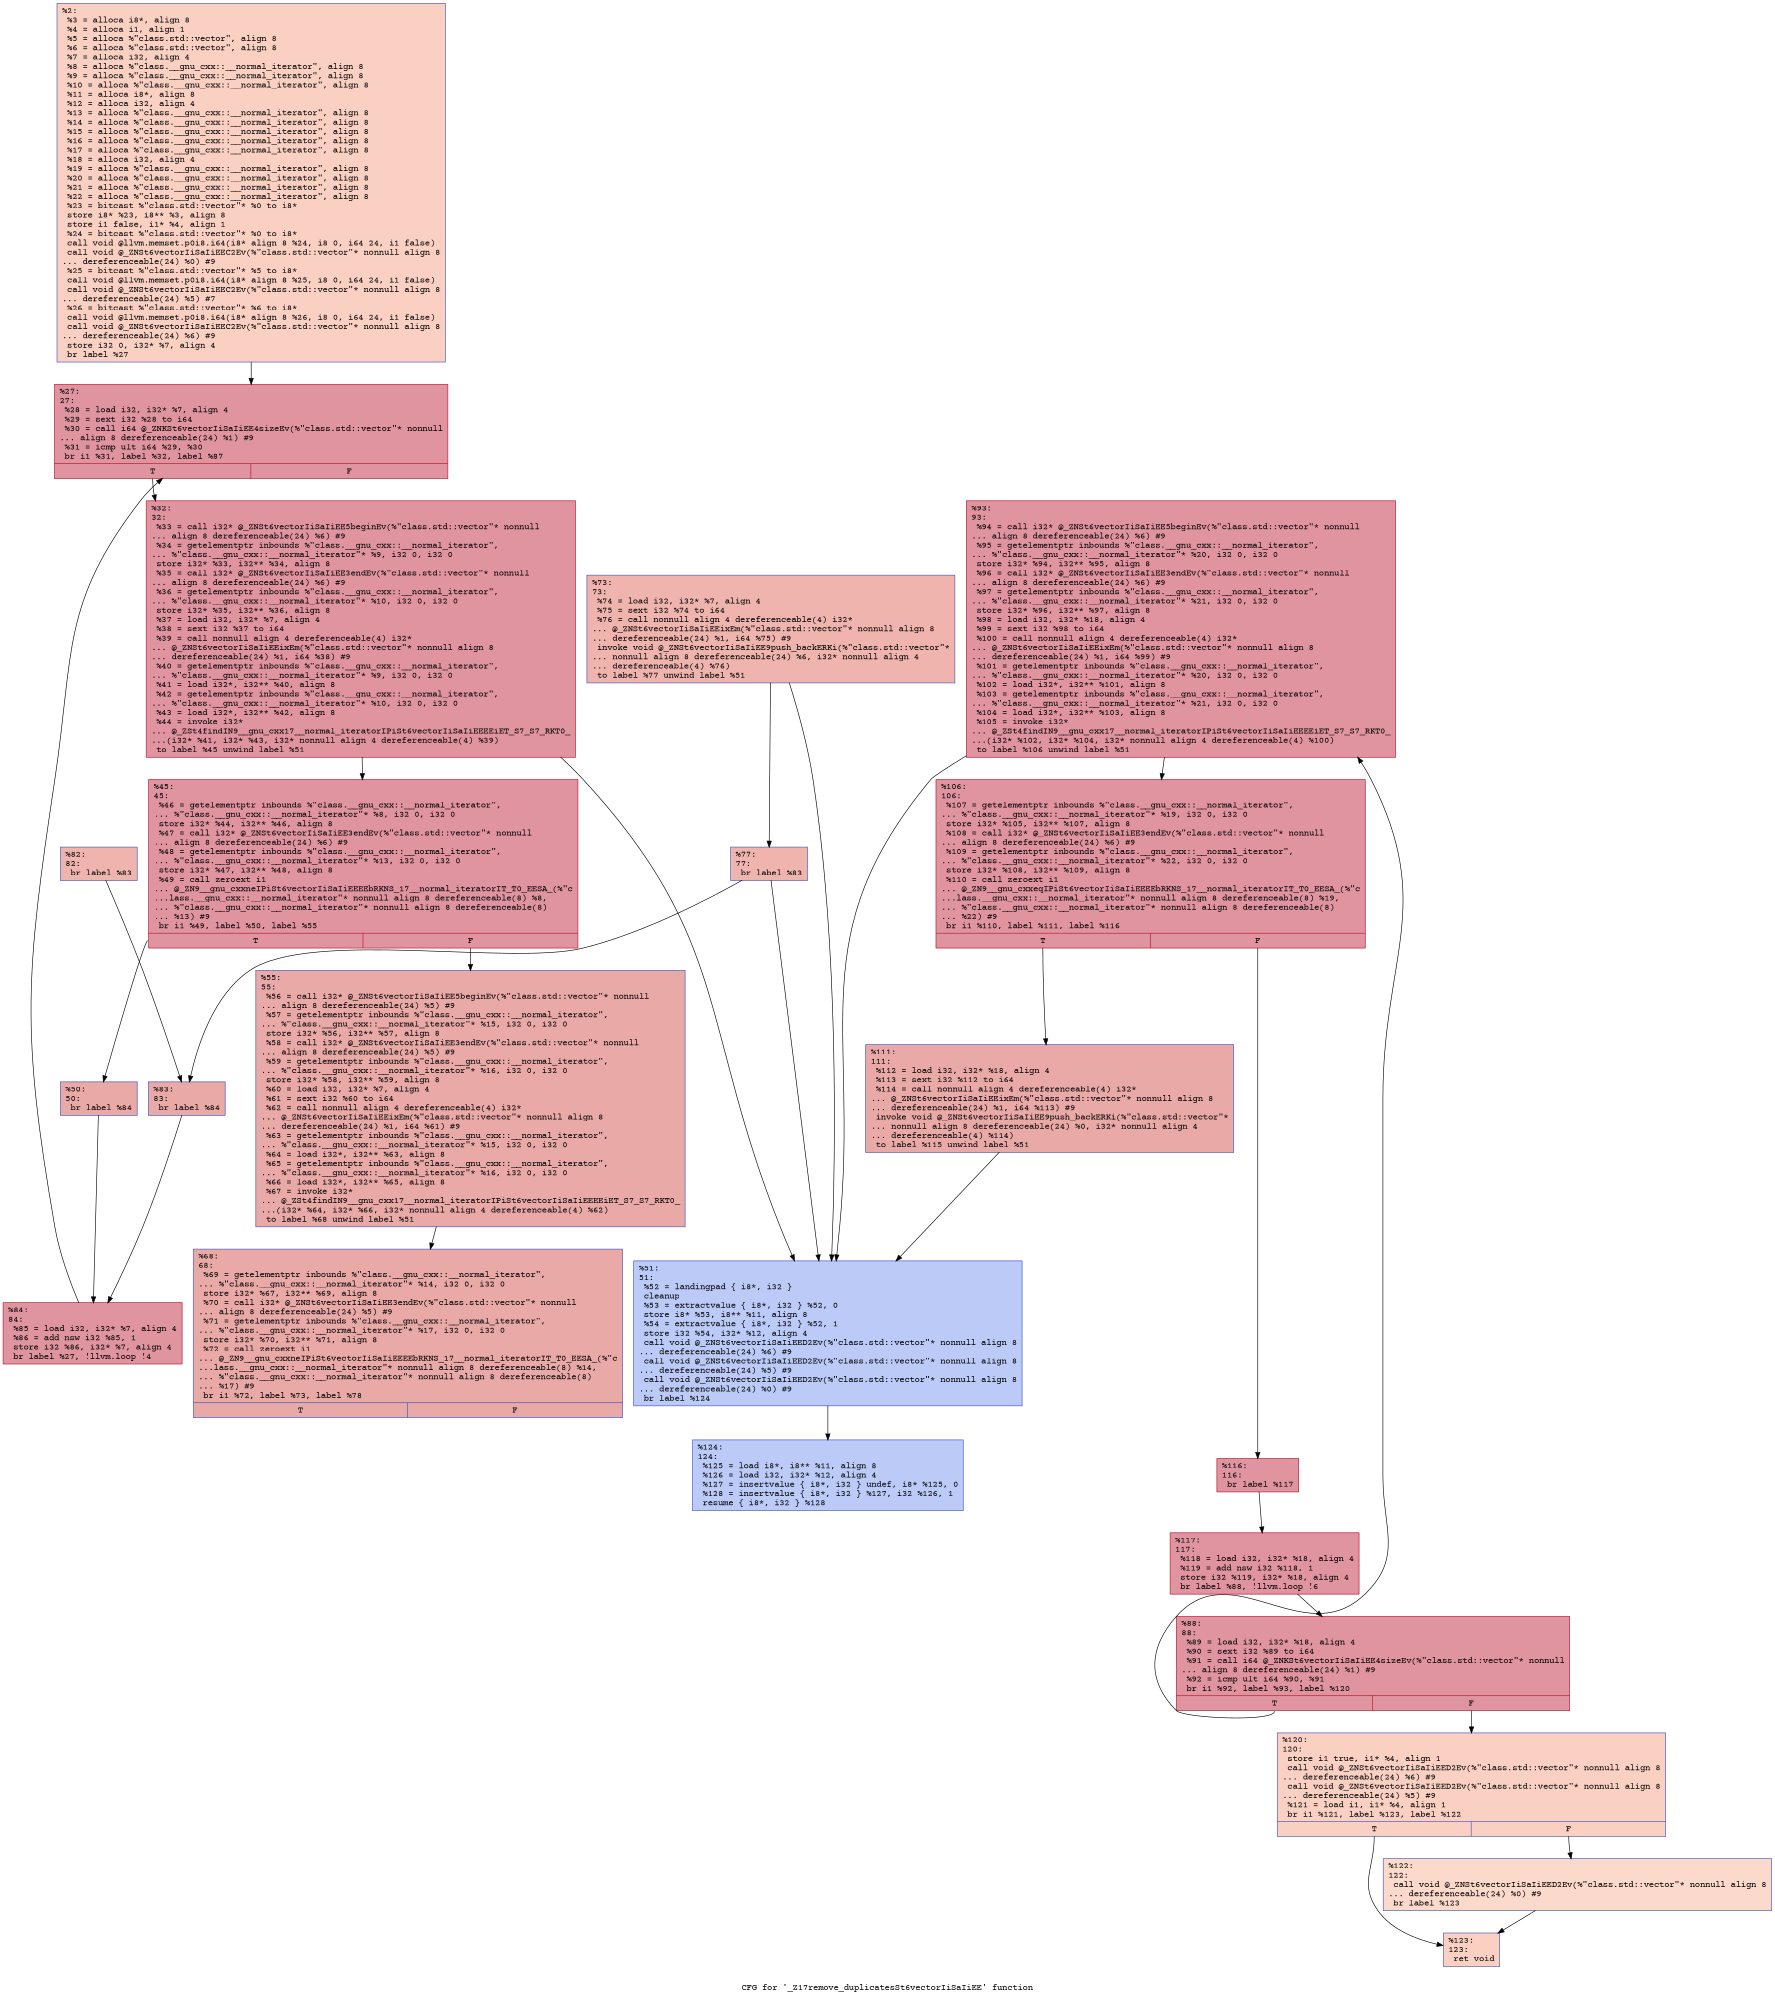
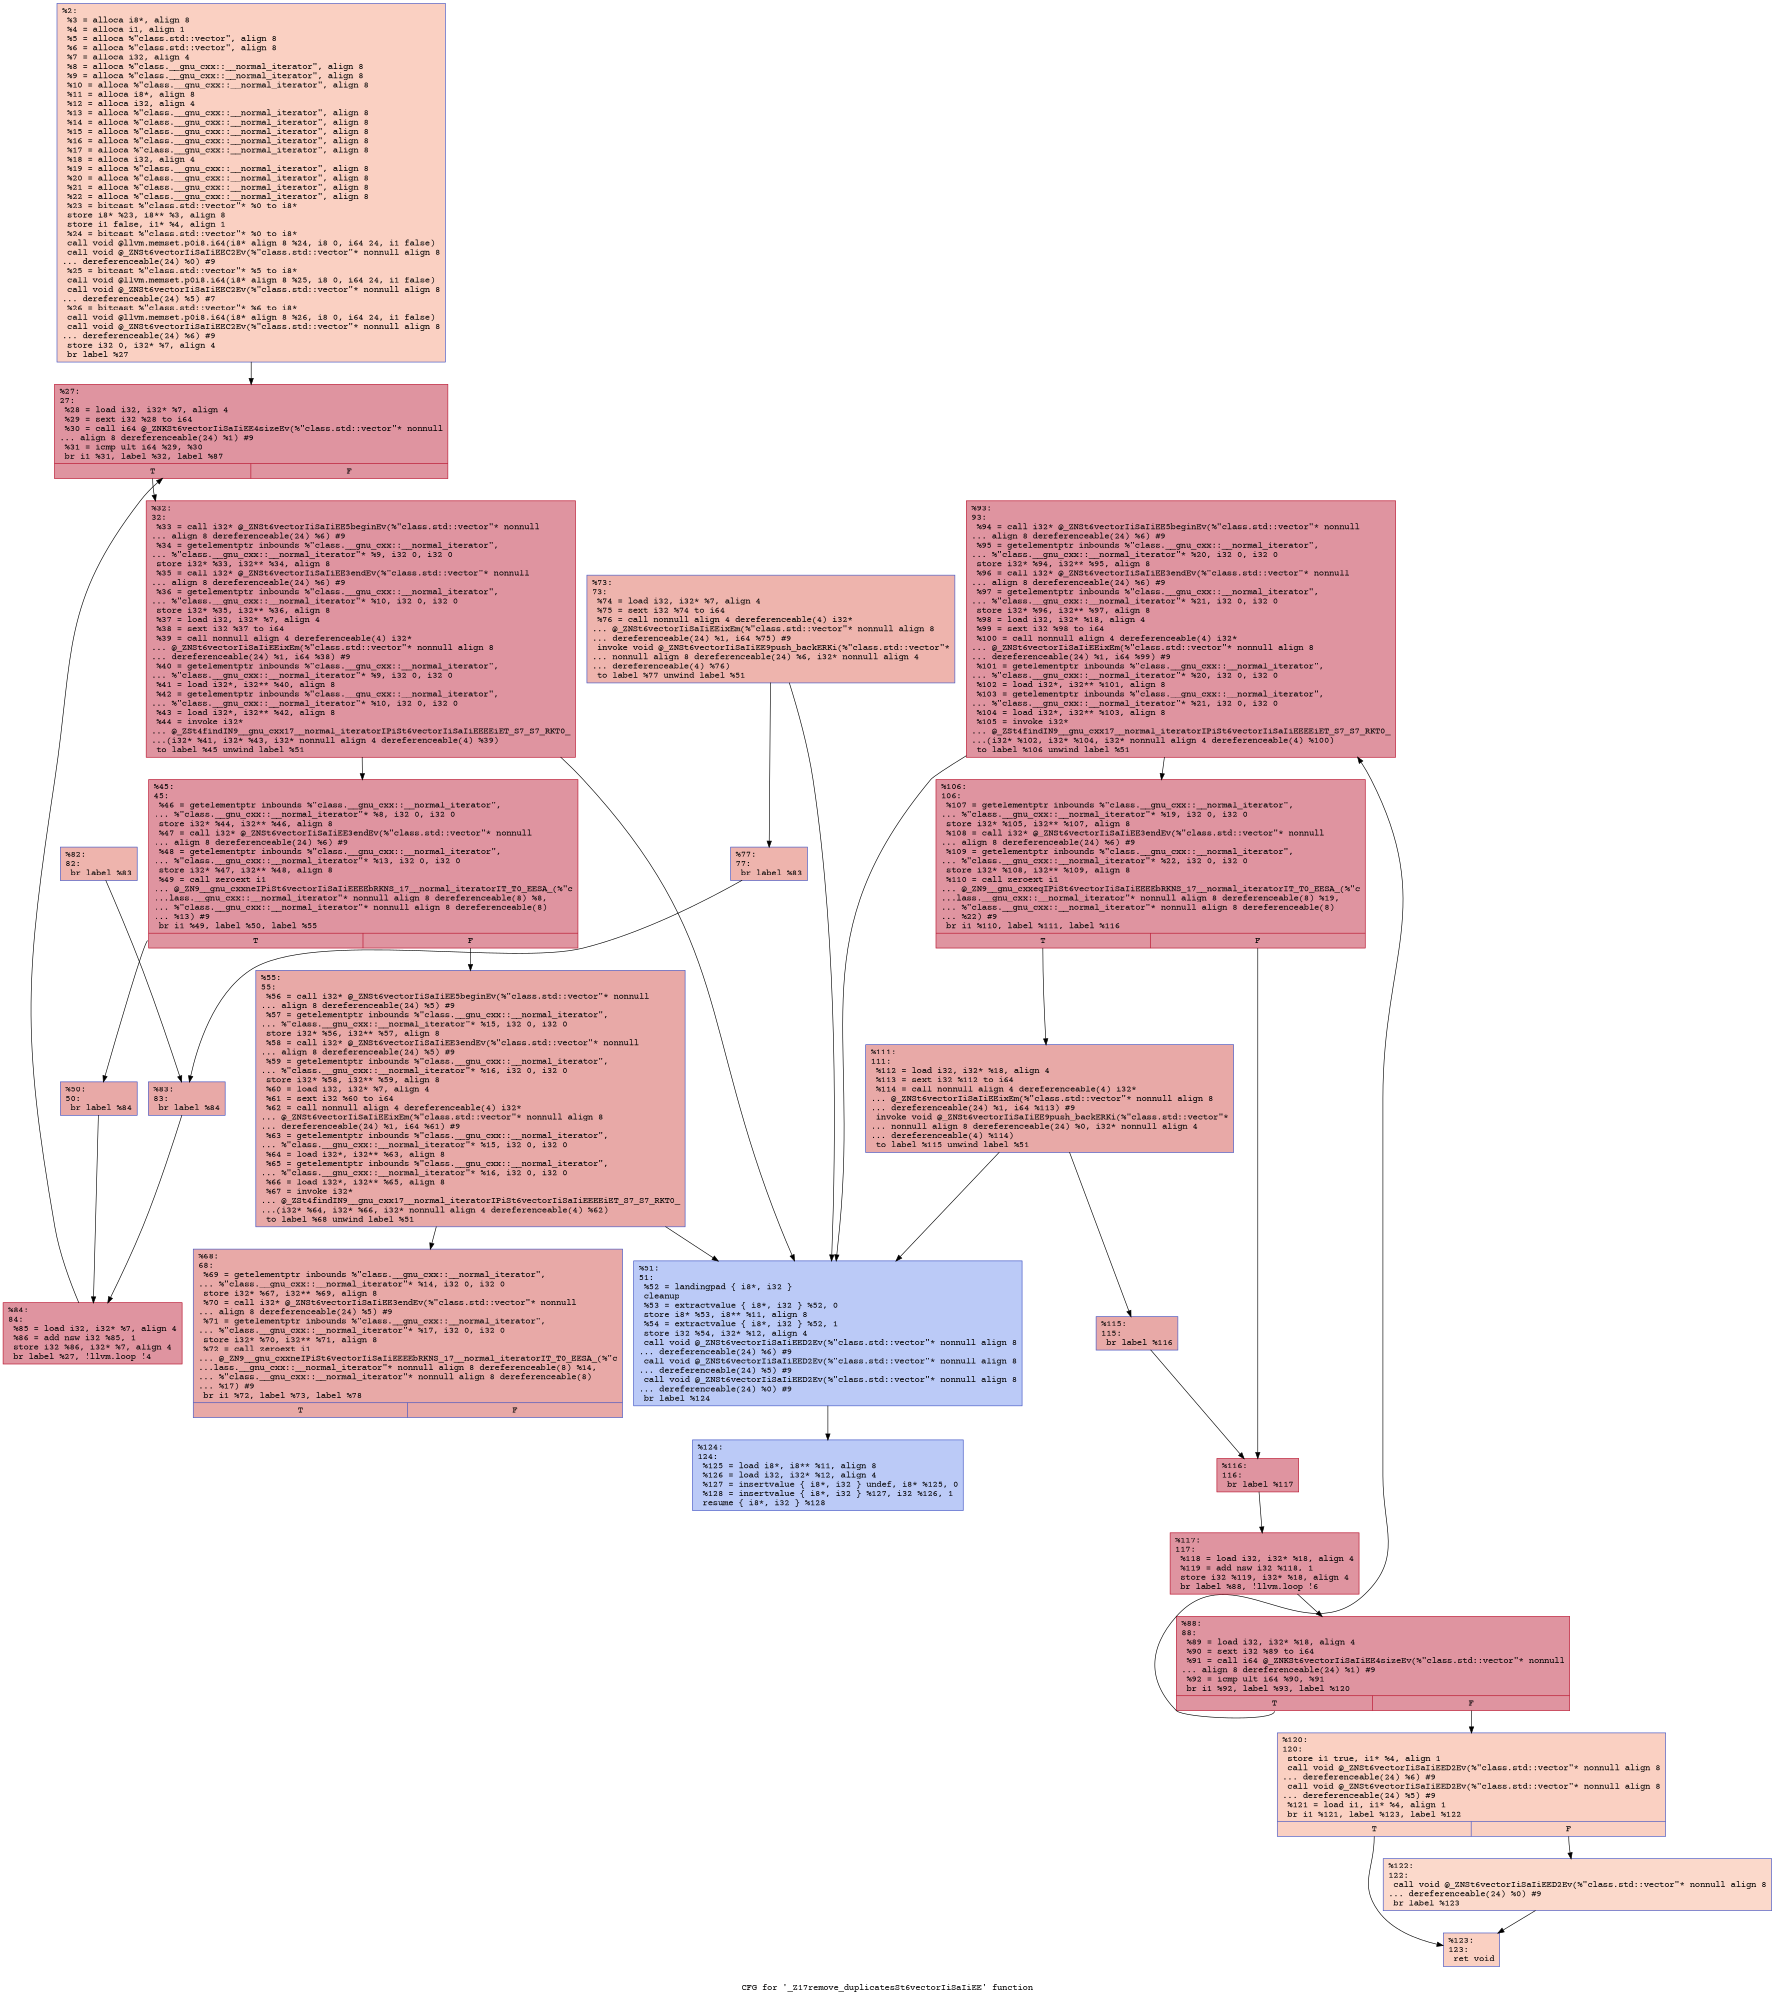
edge "%77:" -> "%51:": now "%55:" -> "%51:"
node "%115:": added
